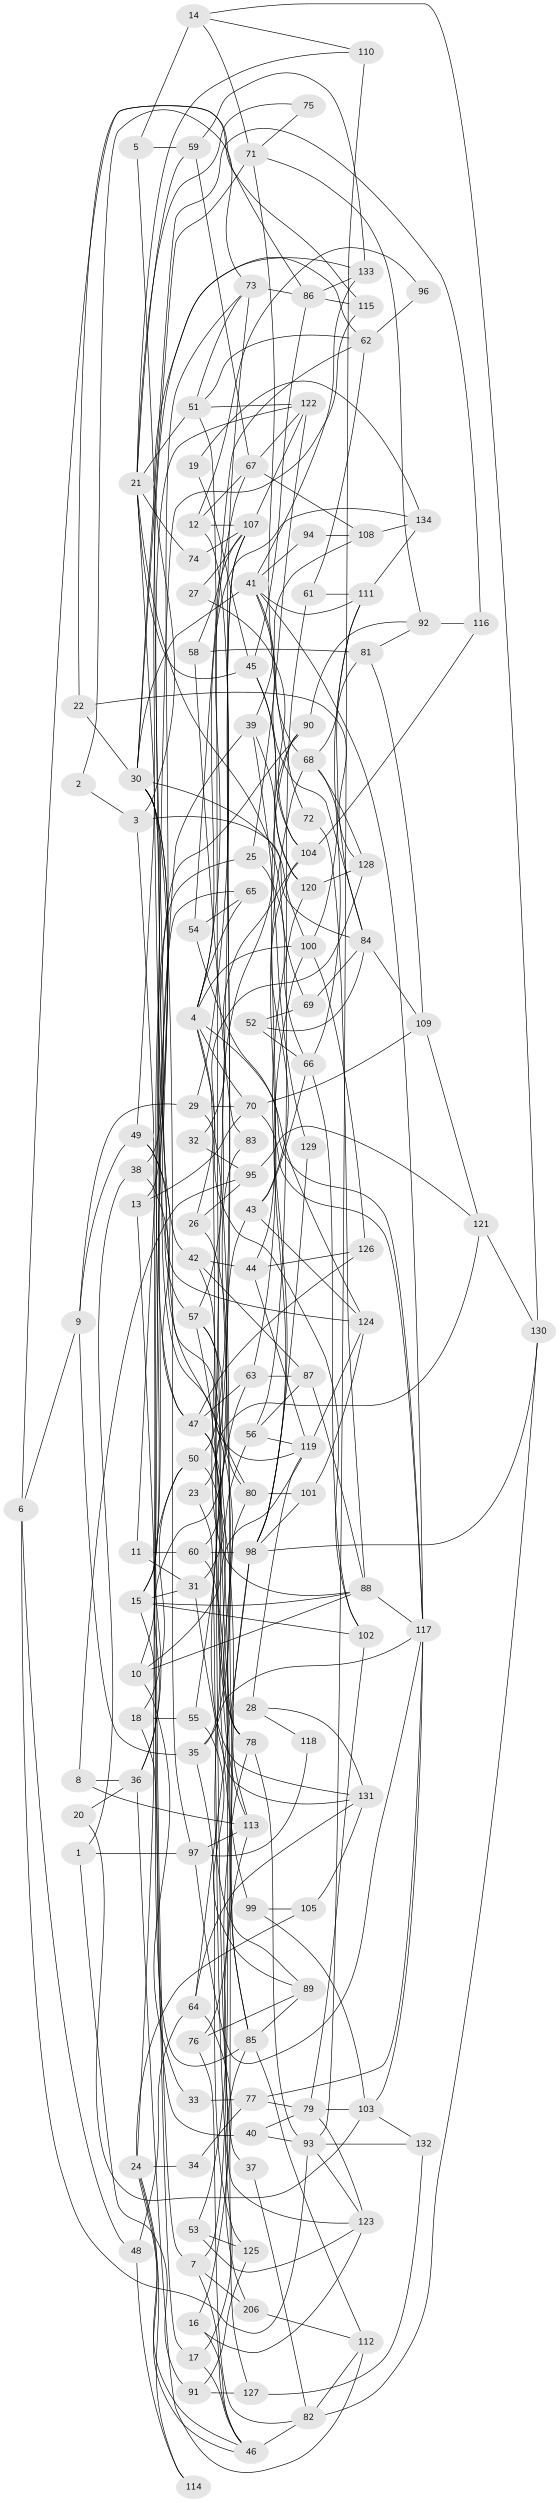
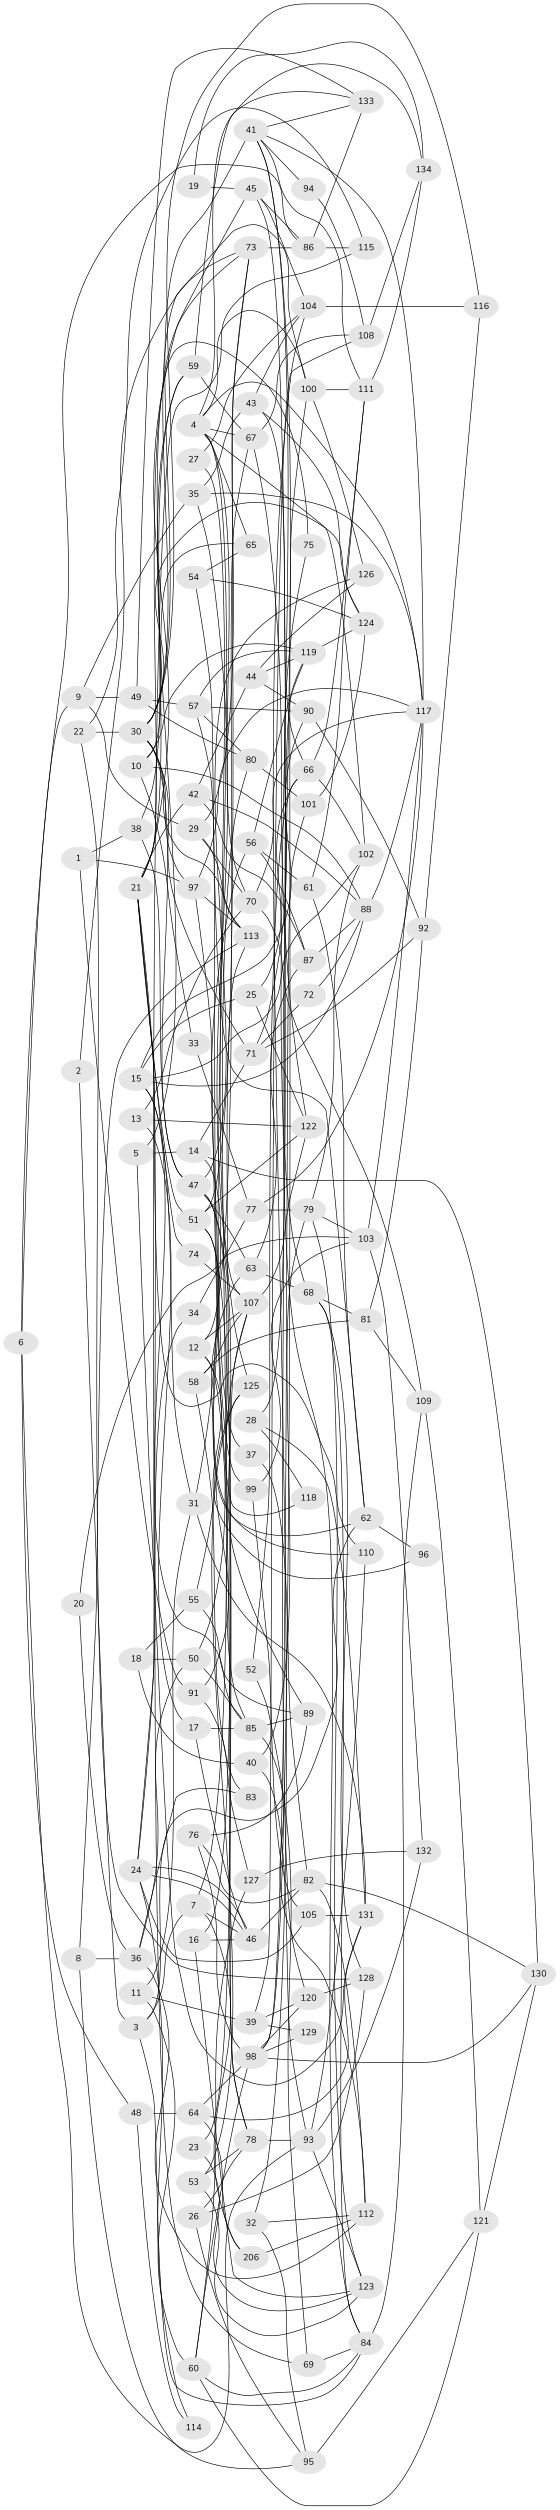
edge "84" -- "52": now "84" -- "60"
edge "112" -- "32": added
